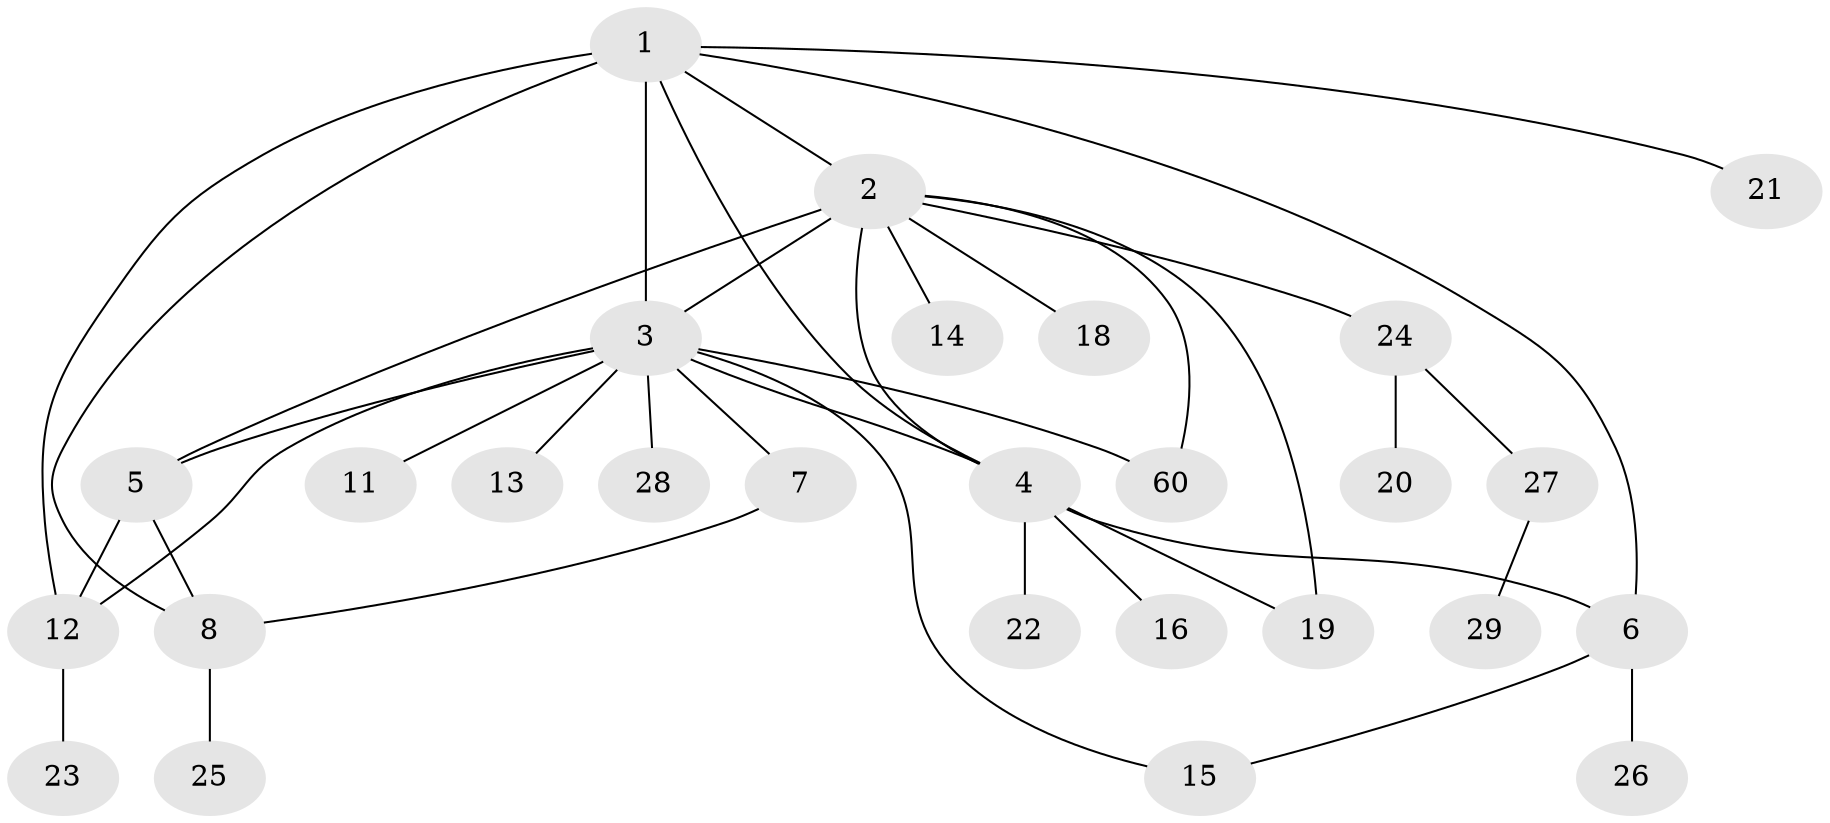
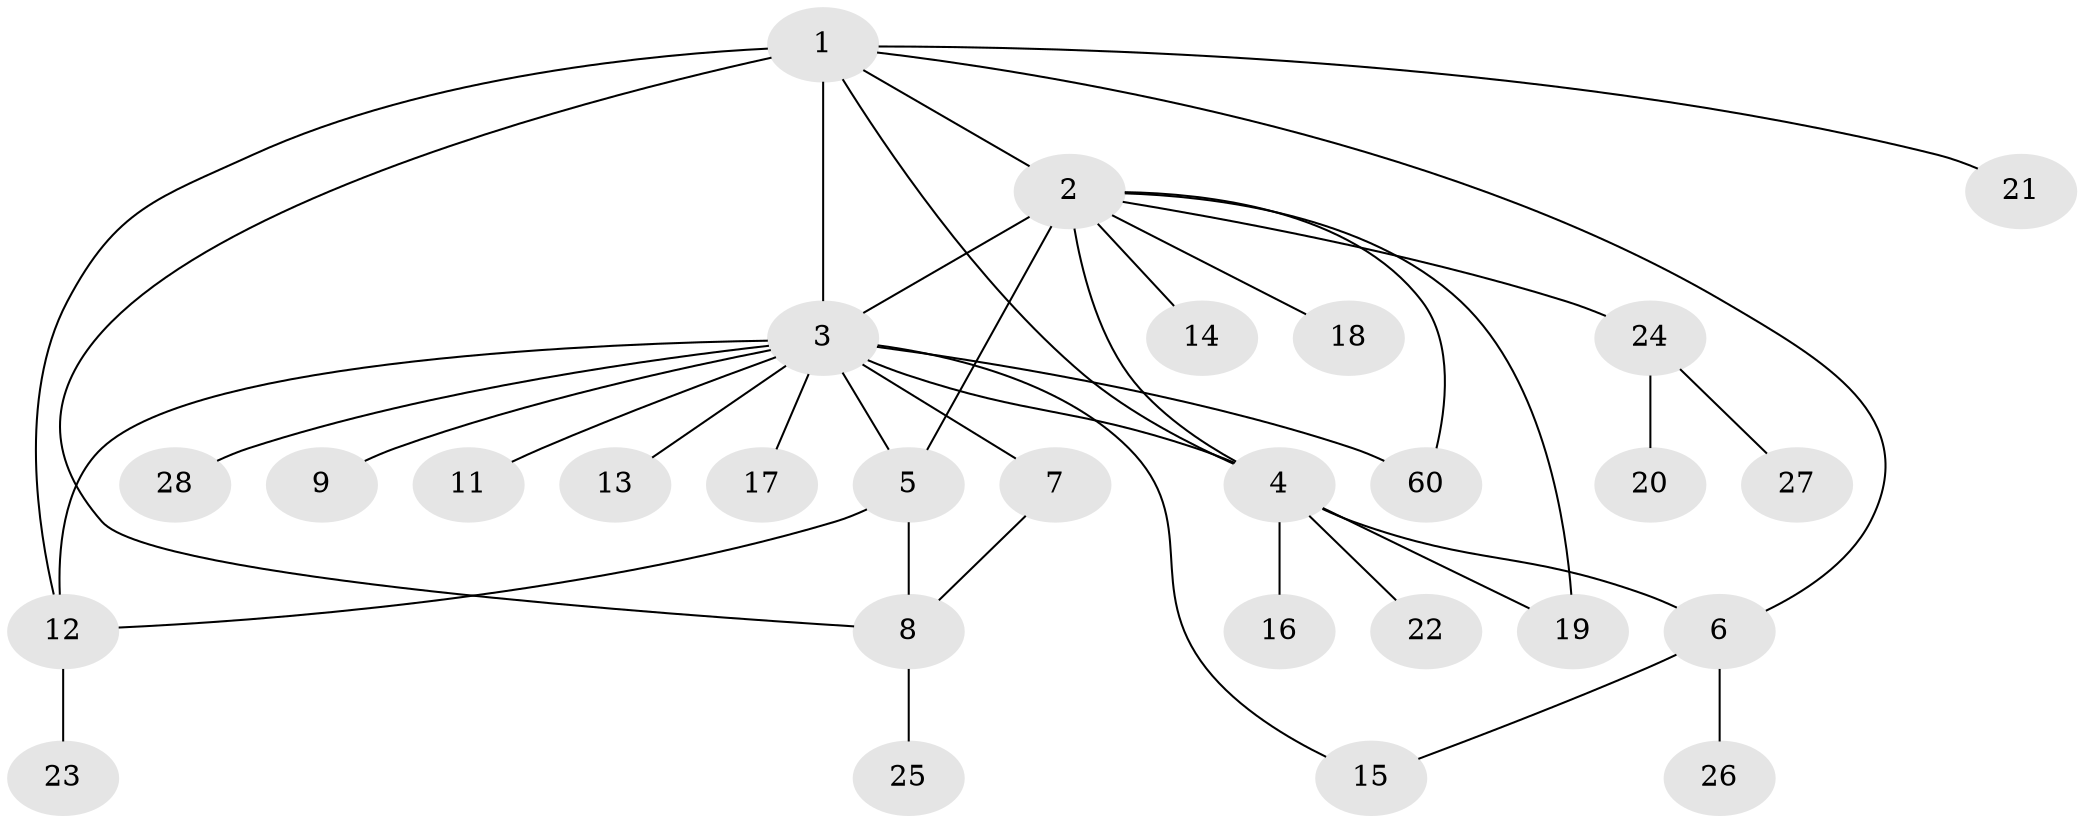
node "9": added
node "17": added
node "29": removed
